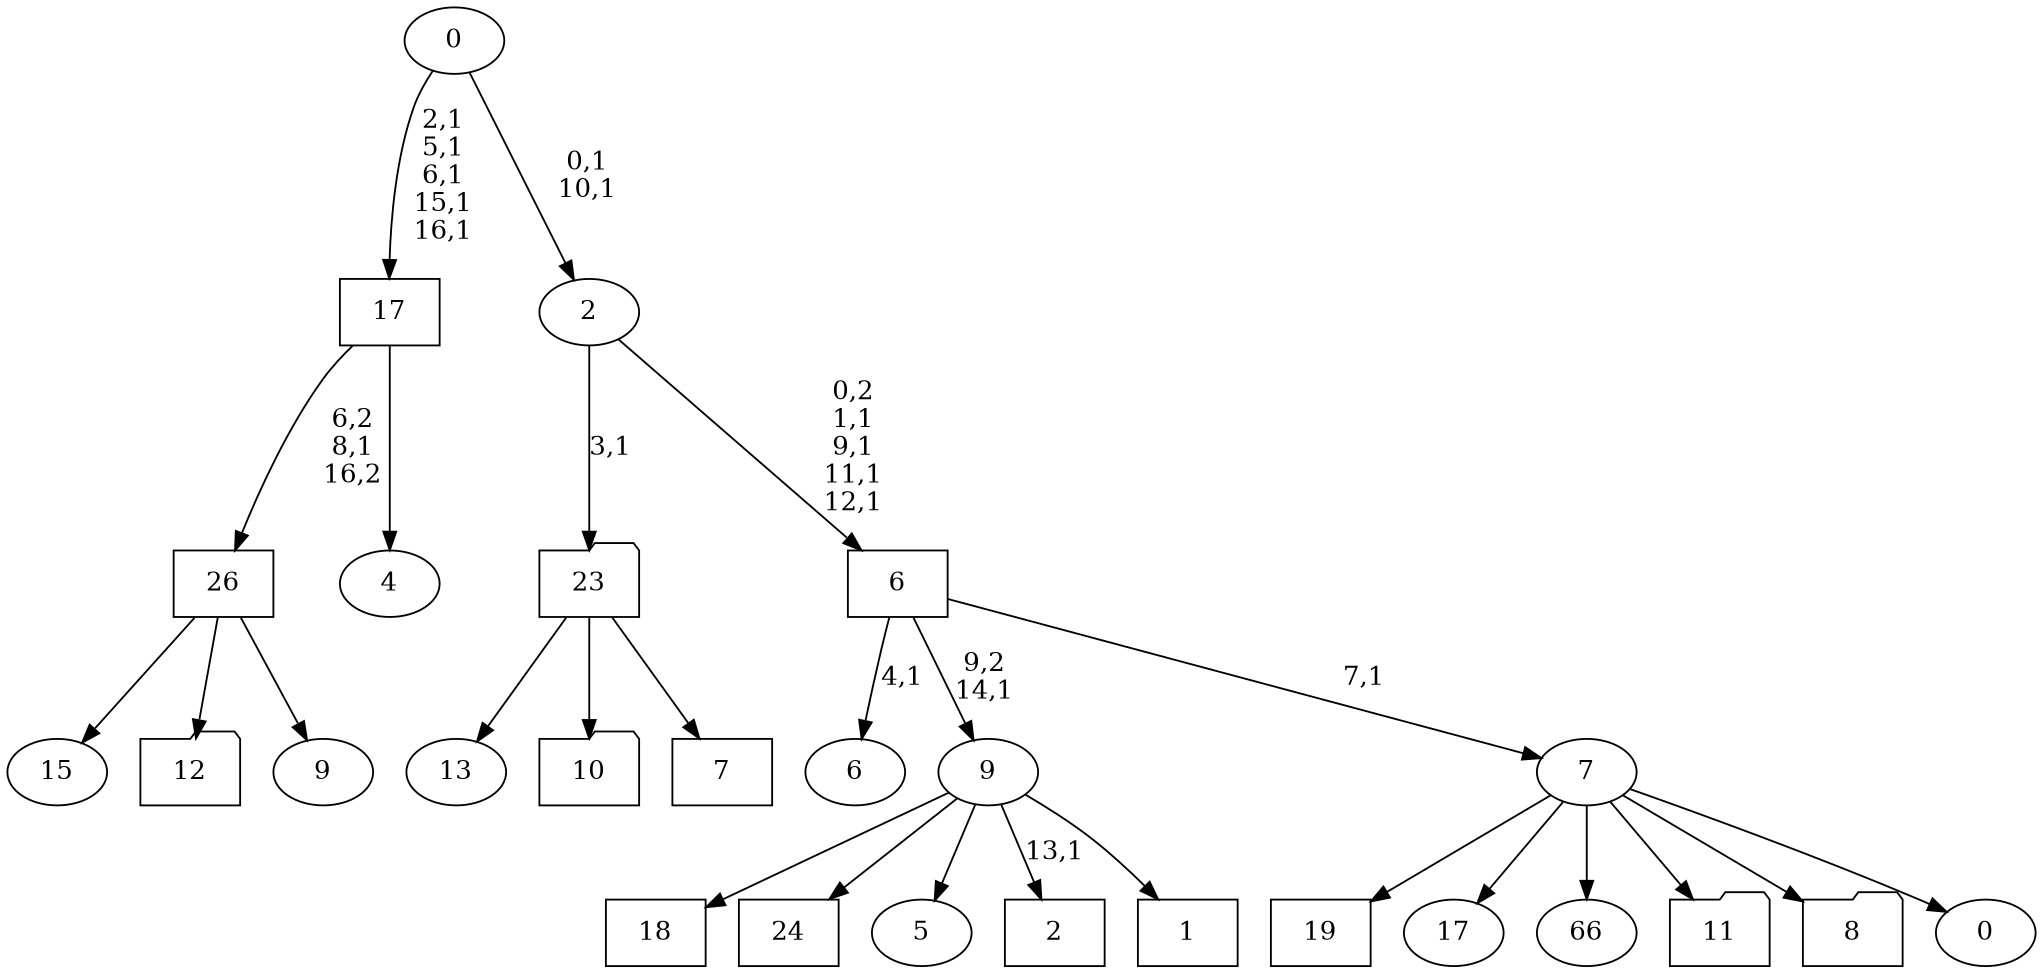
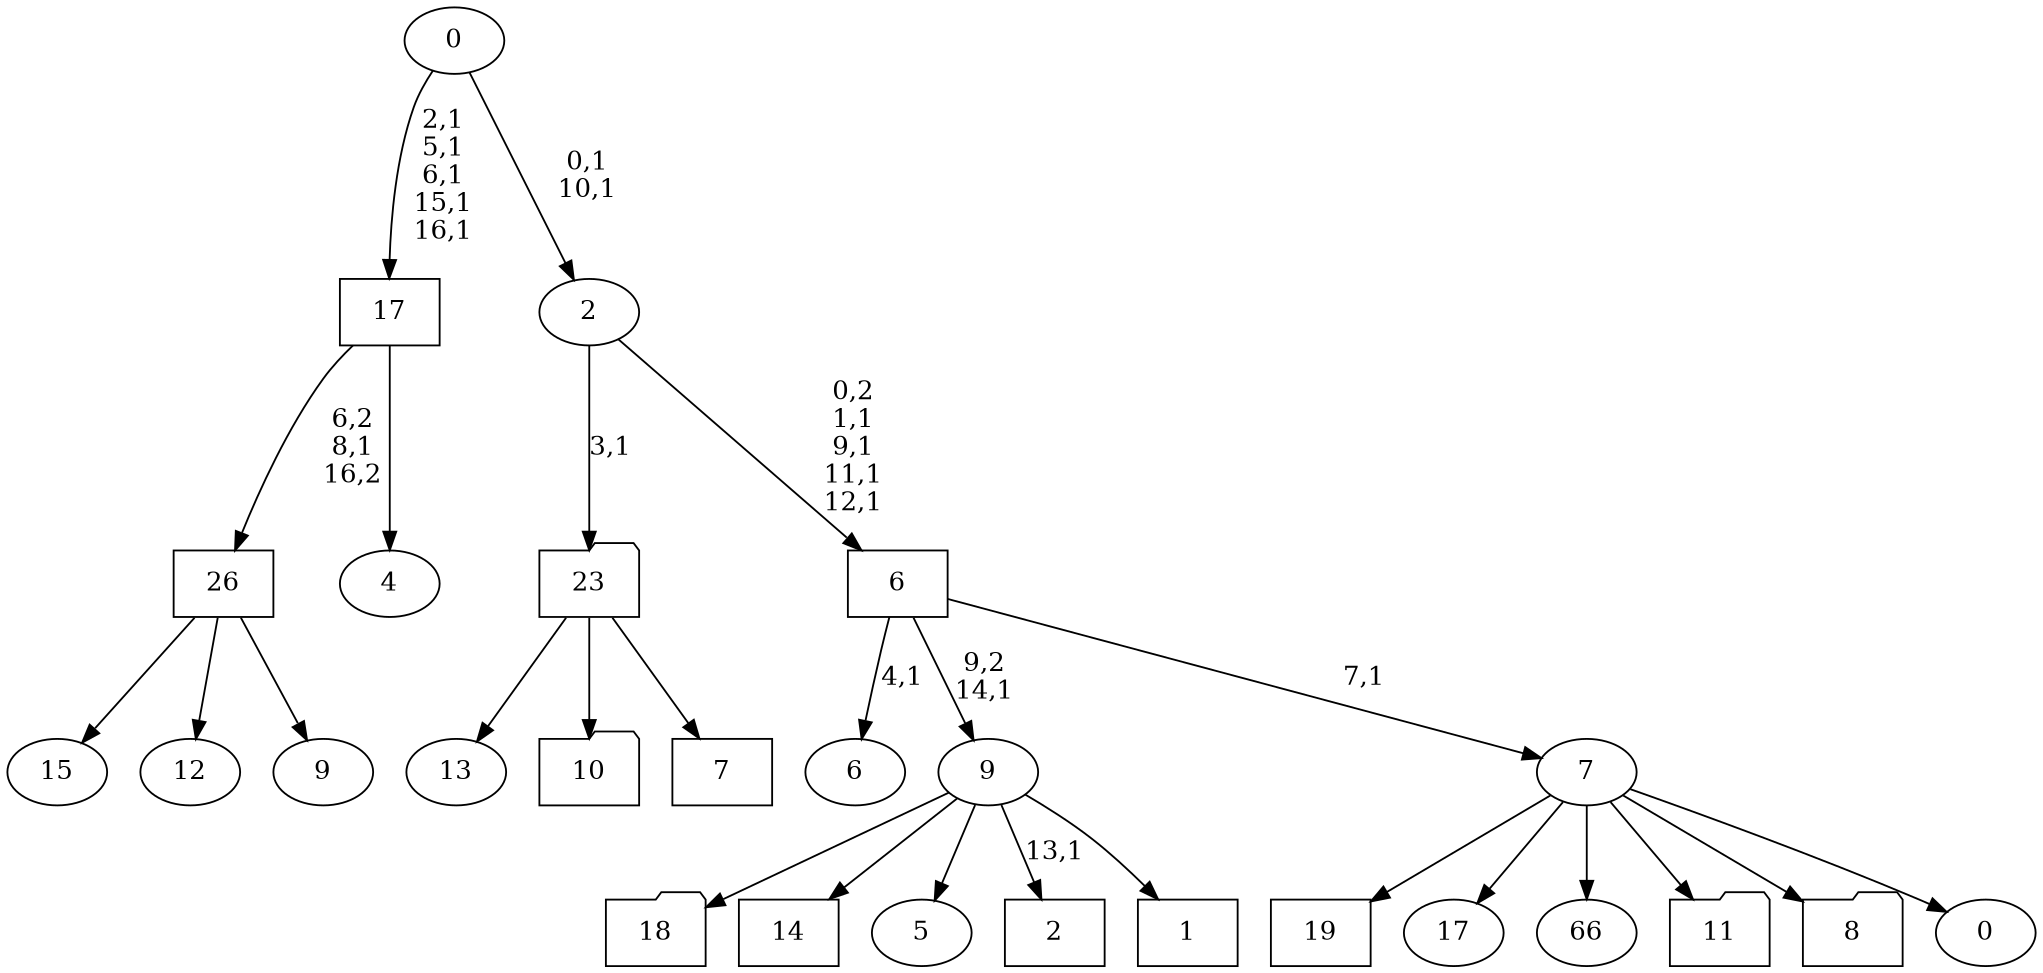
node "12": shape folder -> ellipse
node "18": shape box -> folder
node "24": label "24" -> "14"
